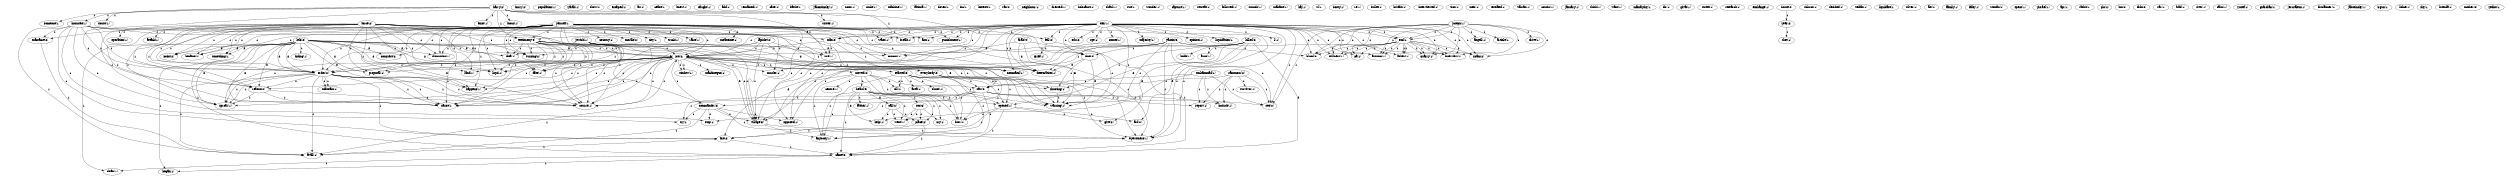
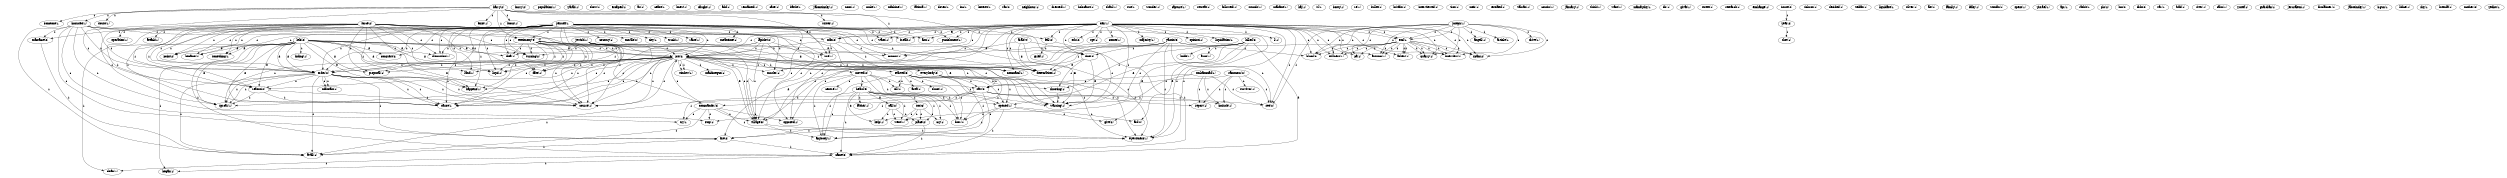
edge "deir(1)" -> "break(1)": label "1" -> "3"
edge "put(2)" -> "shooting(1)": now "put(2)" -> "desecration(1)"
